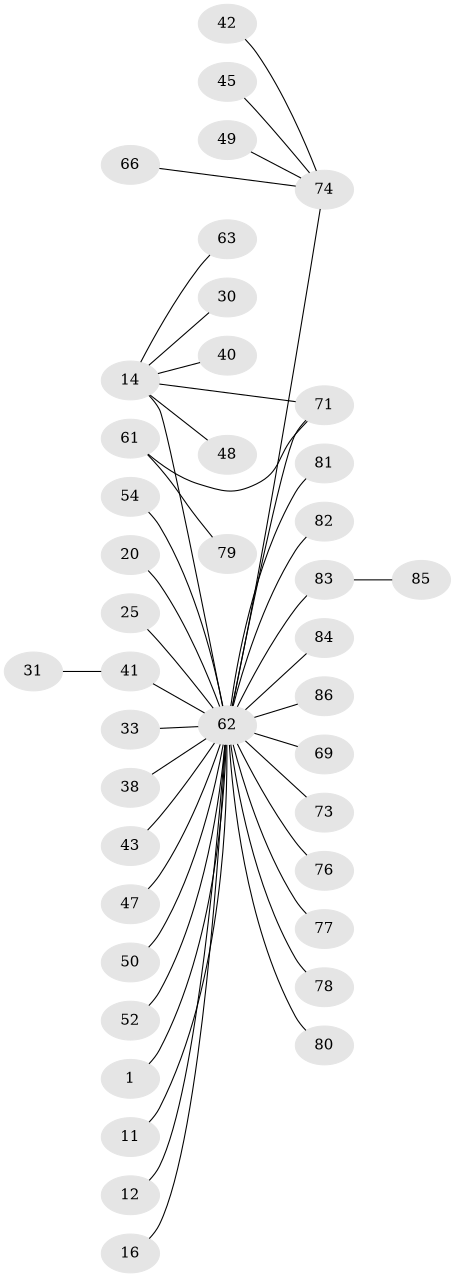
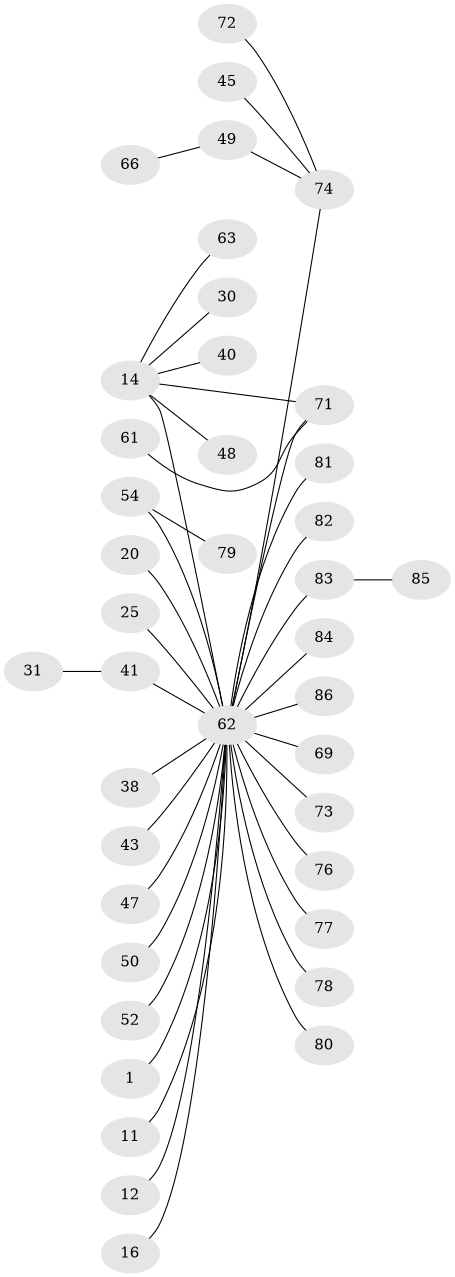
node "42": label "42" -> "72"
edge "66" -- "74": now "66" -- "49"
edge "61" -- "79": now "54" -- "79"
node "33": removed
